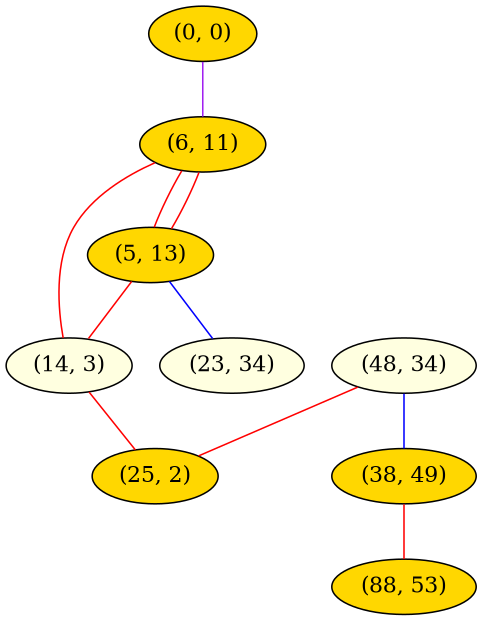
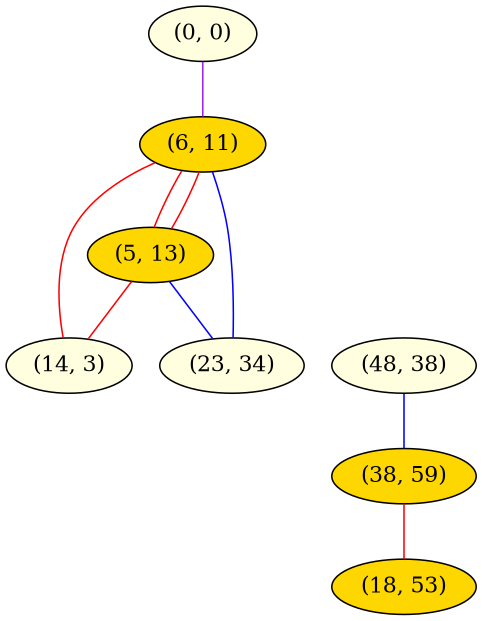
node "(0, 0)": fillcolor gold -> lightyellow
edge "(6, 11)" -- "(23, 34)": added
node "(48, 34)": label "(48, 34)" -> "(48, 38)"
node "(25, 2)": removed
node "(38, 49)": label "(38, 49)" -> "(38, 59)"
node "(88, 53)": label "(88, 53)" -> "(18, 53)"
